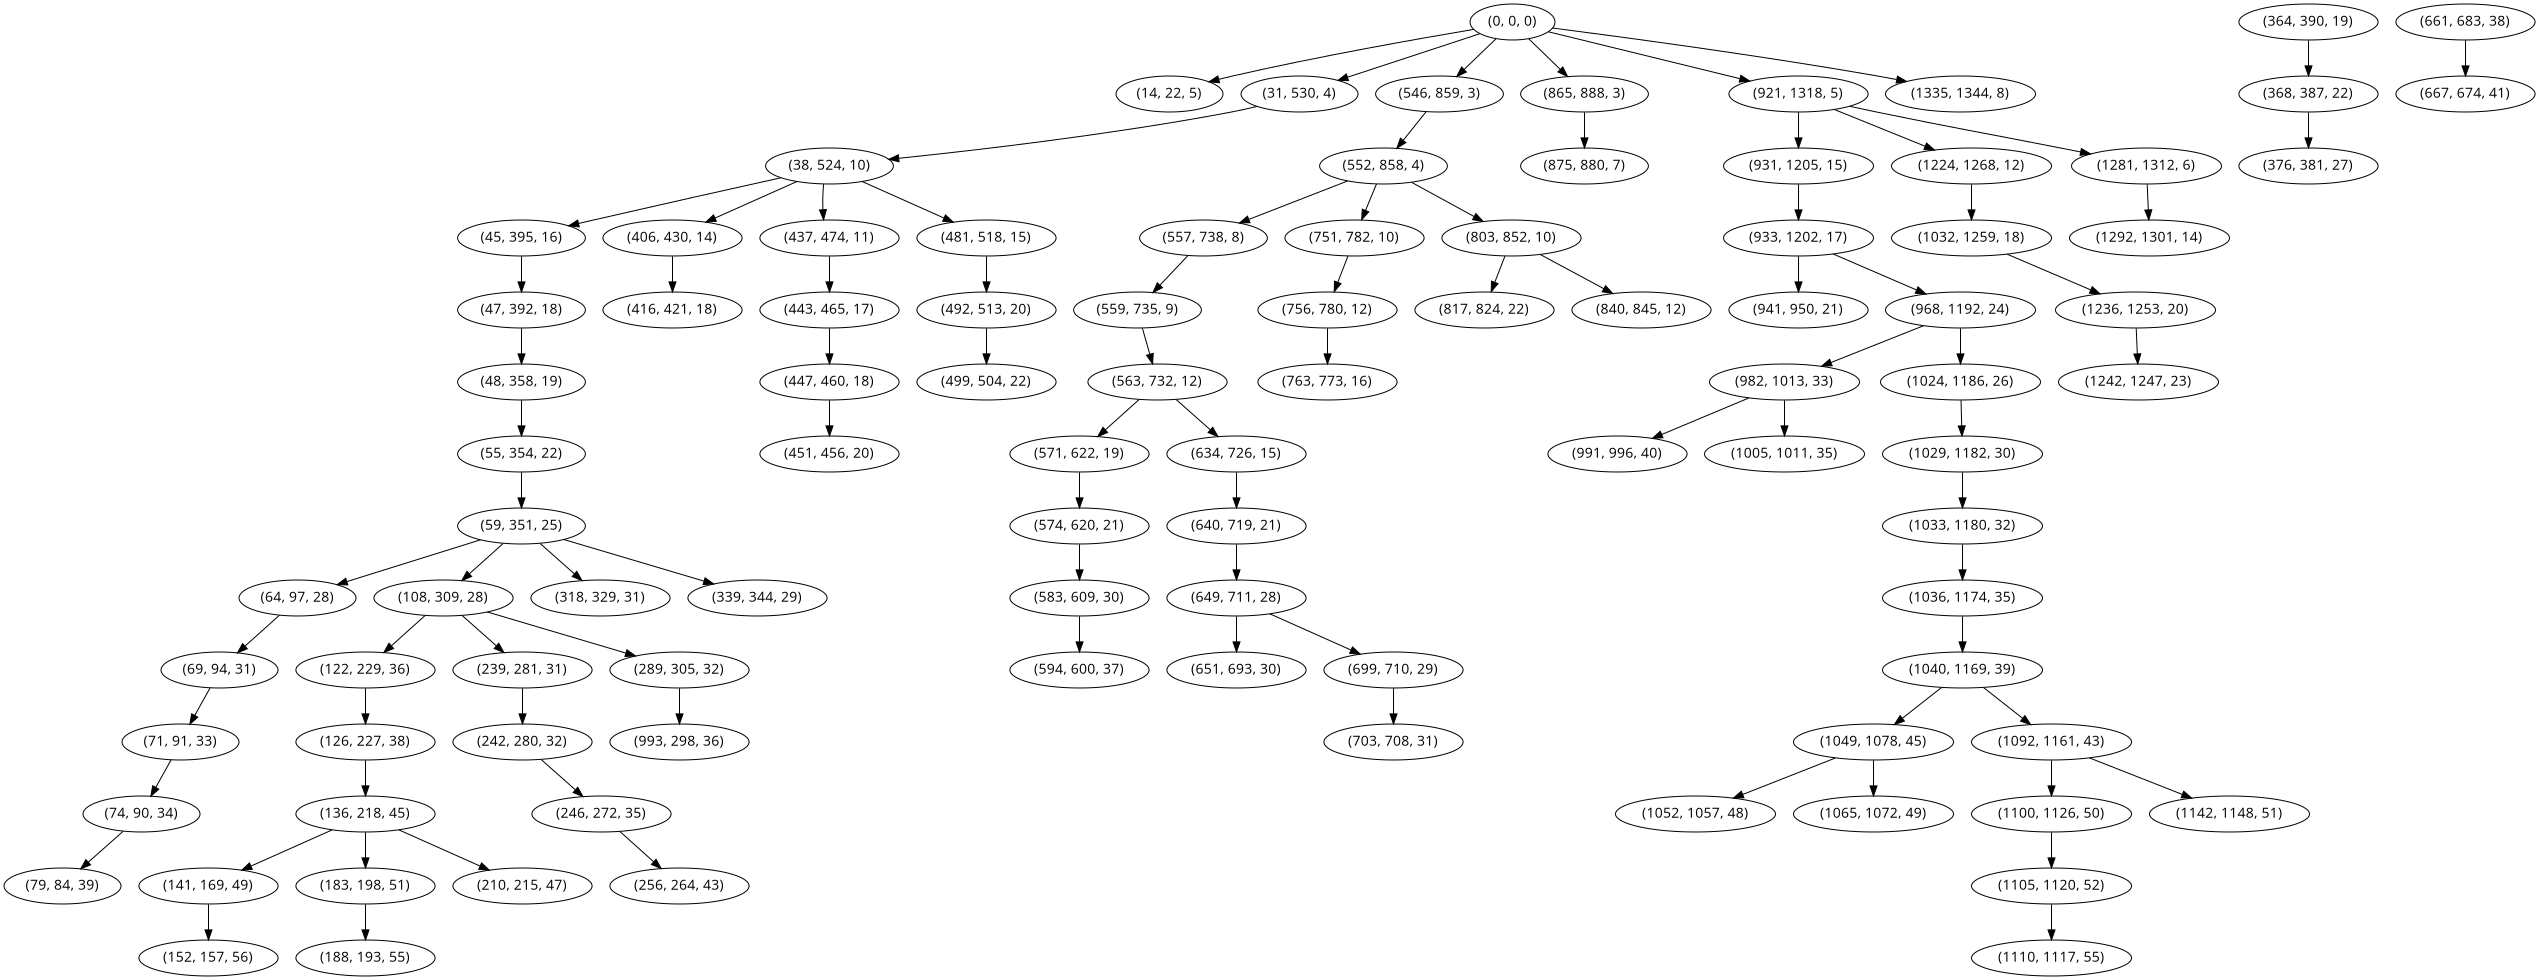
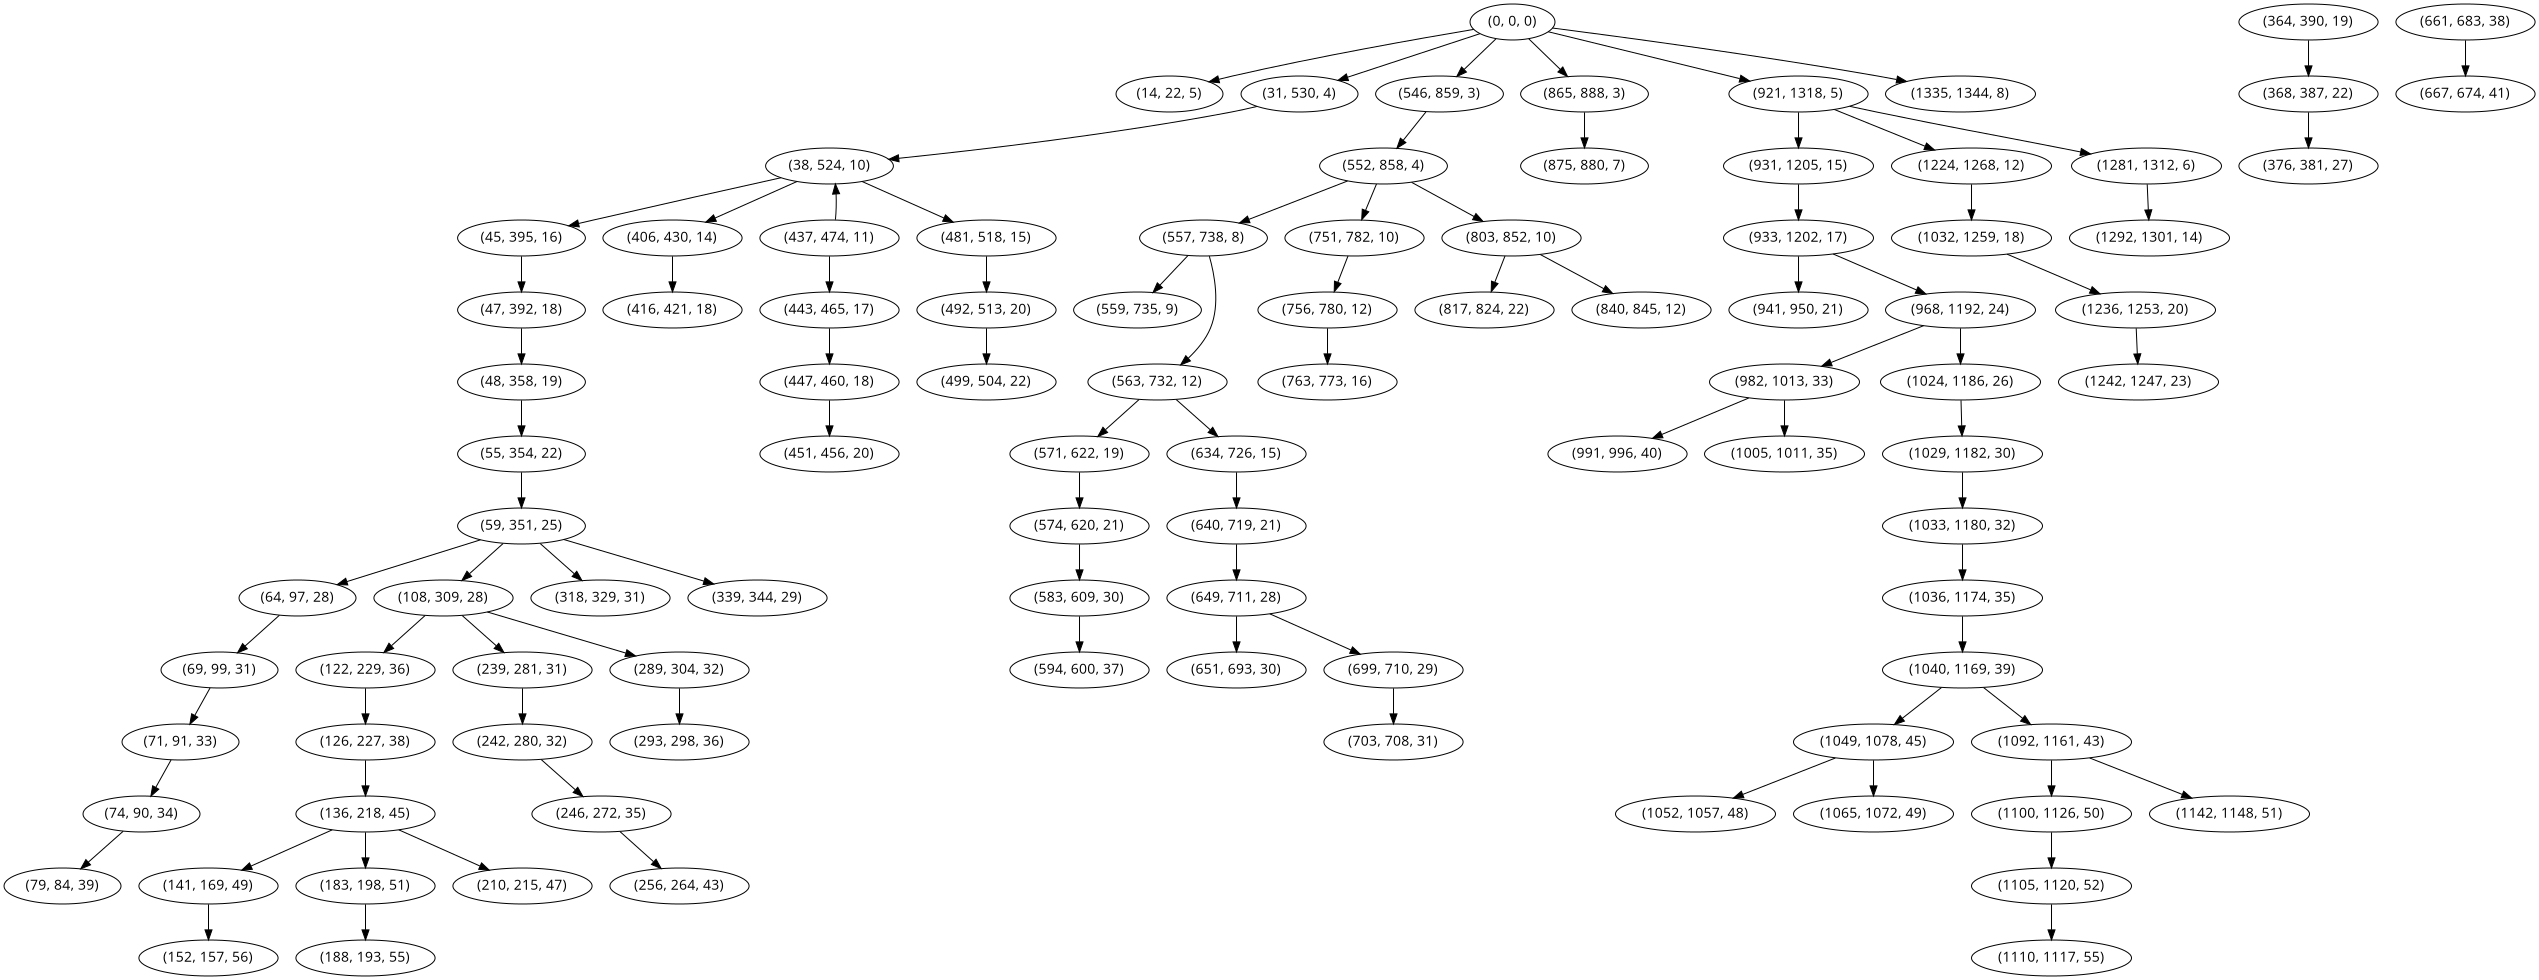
edge "(38, 524, 10)" -> "(437, 474, 11)": reversed
edge "(559, 735, 9)" -> "(563, 732, 12)": now "(557, 738, 8)" -> "(563, 732, 12)"
node "(69, 94, 31)": label "(69, 94, 31)" -> "(69, 99, 31)"
node "(289, 305, 32)": label "(289, 305, 32)" -> "(289, 304, 32)"
node "(993, 298, 36)": label "(993, 298, 36)" -> "(293, 298, 36)"
